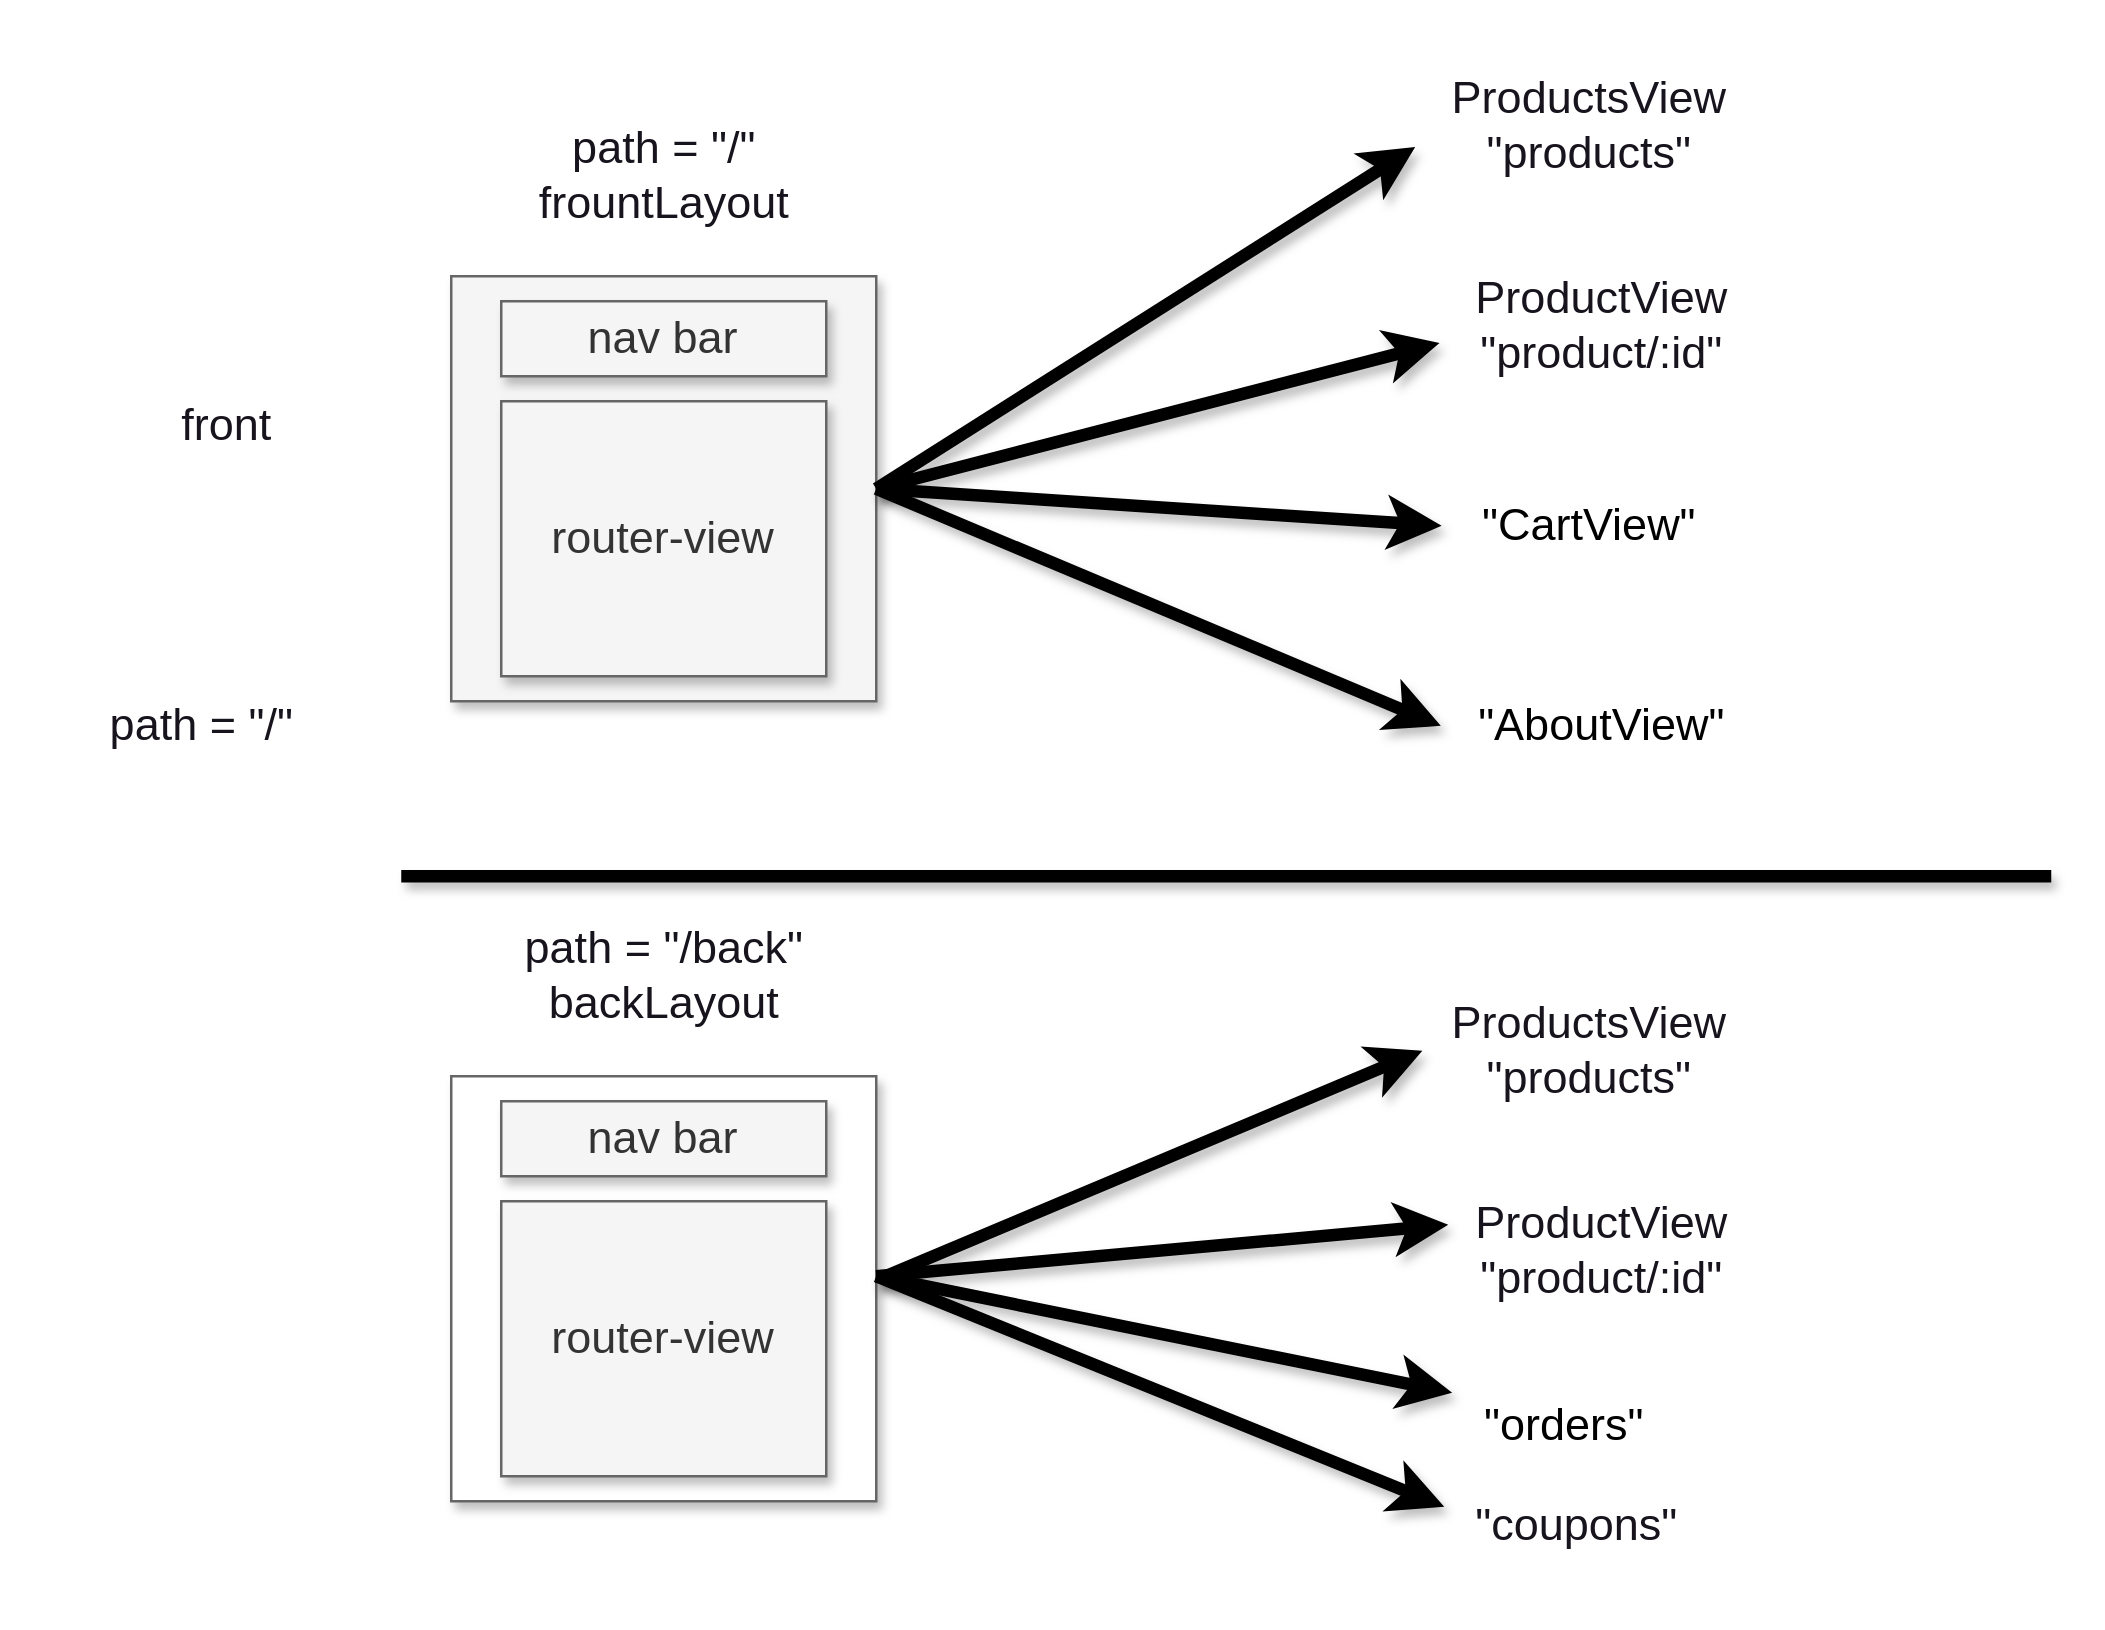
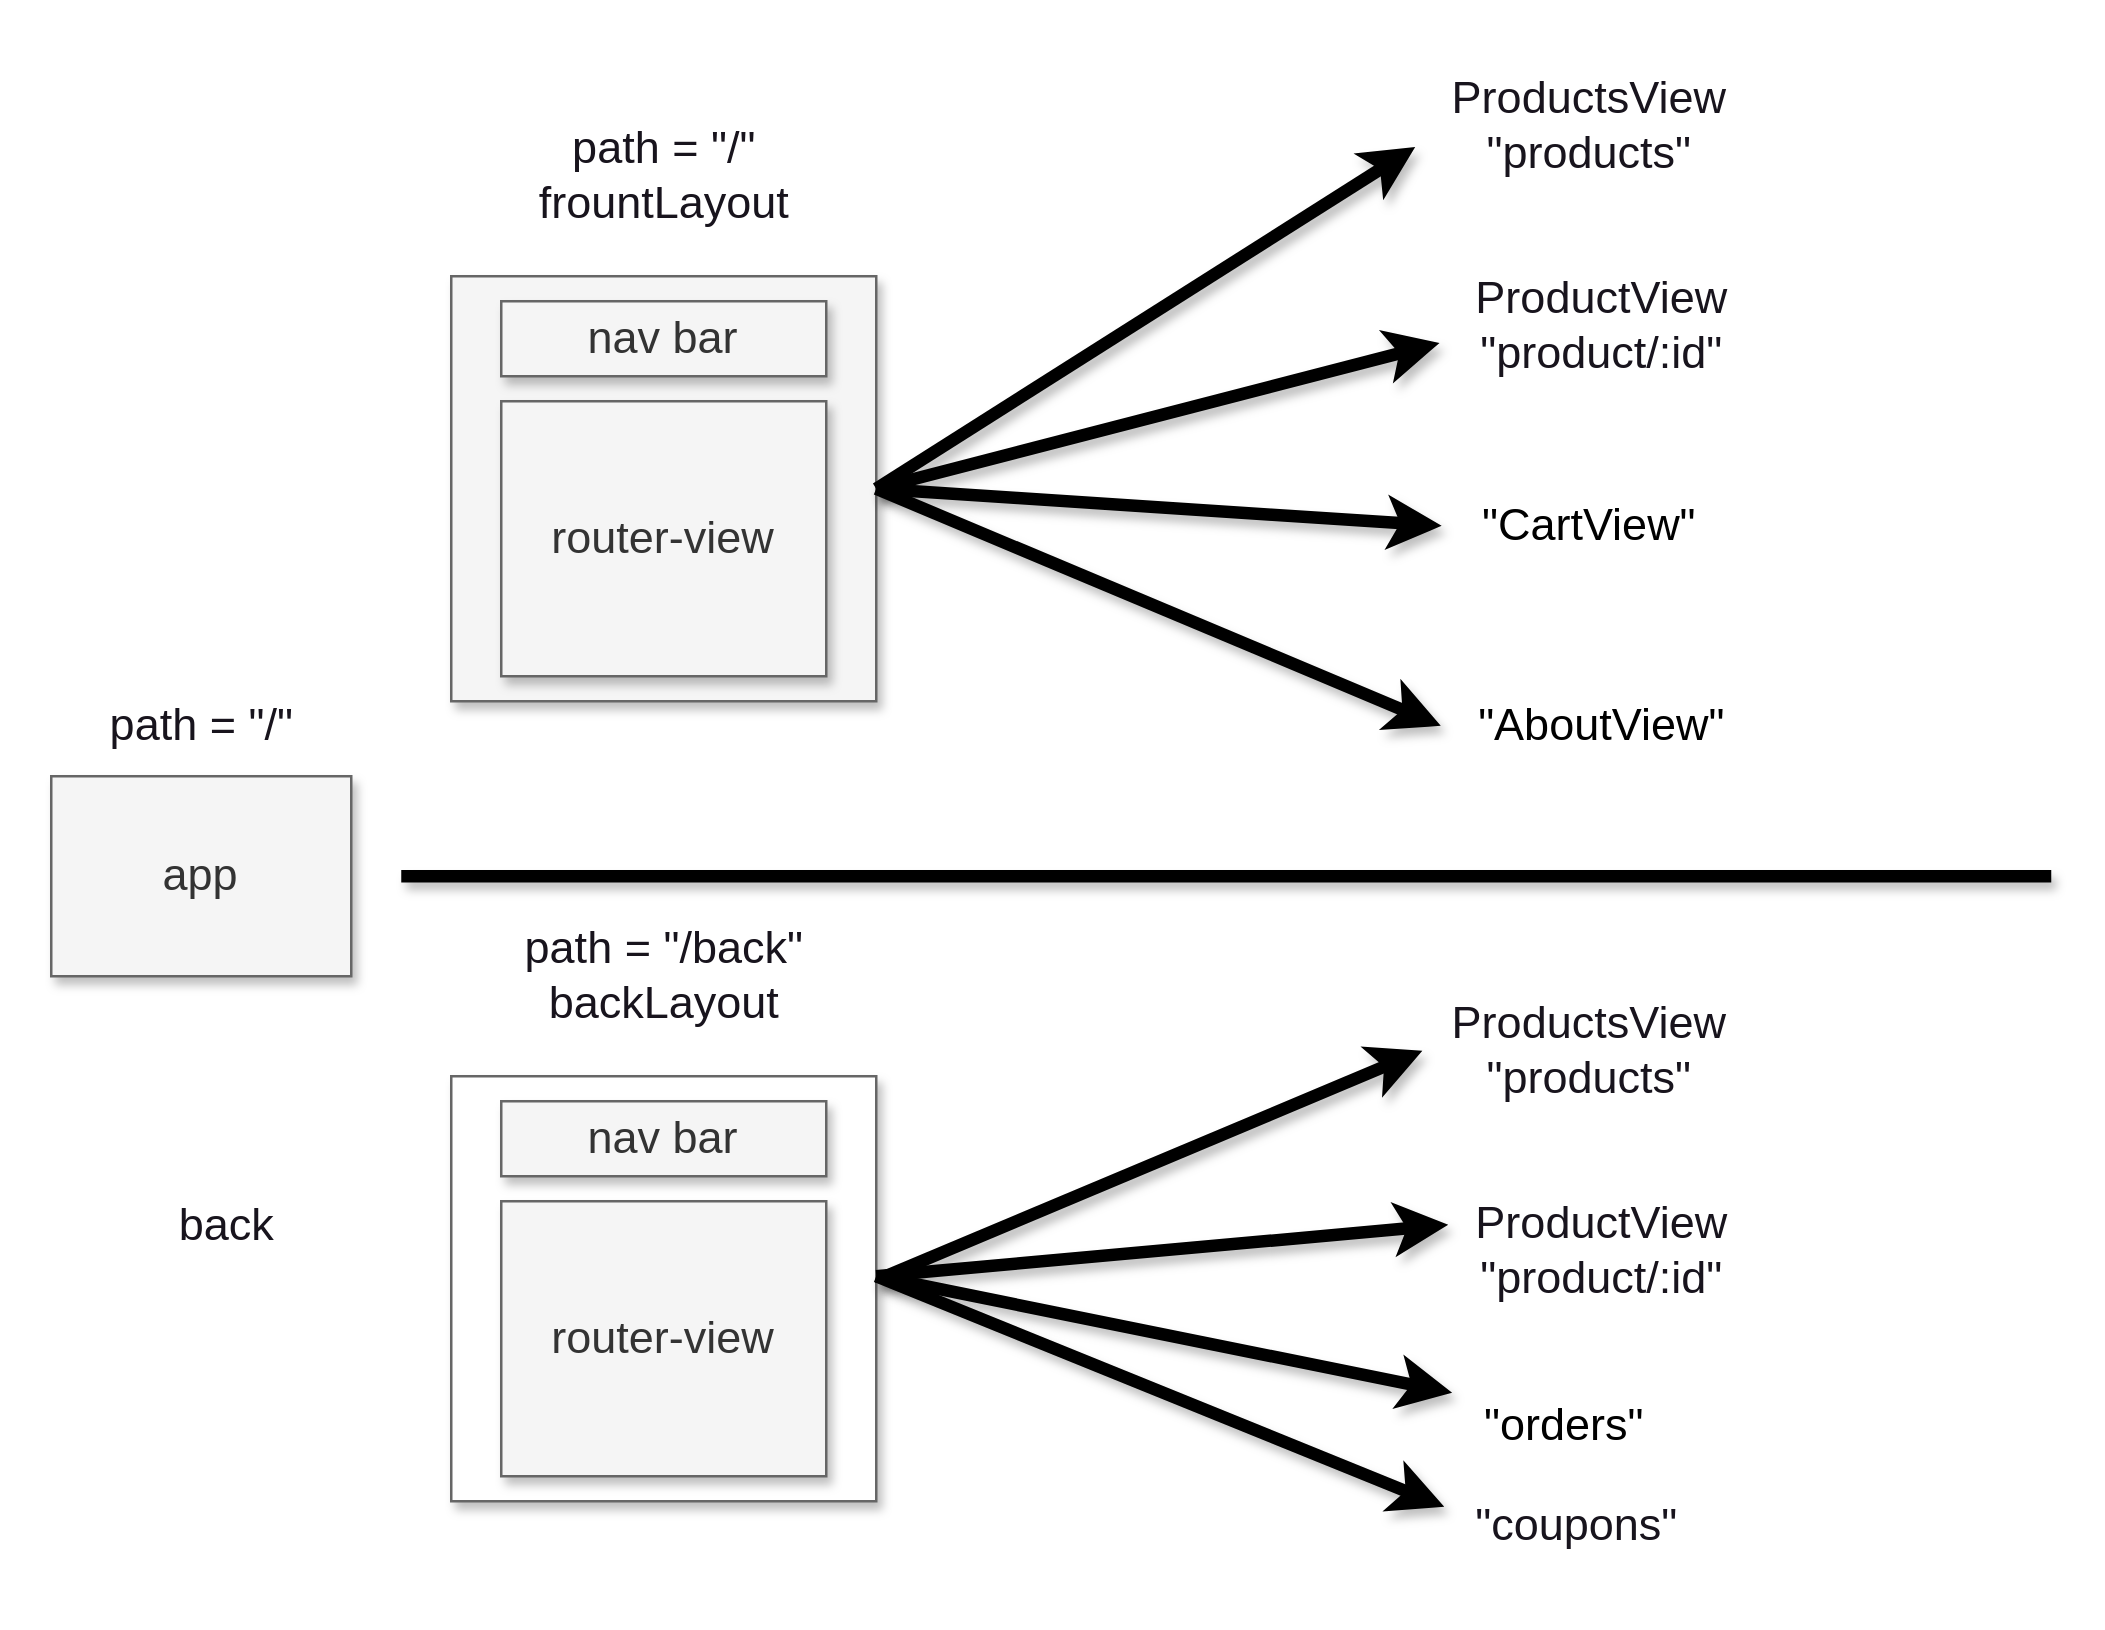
node "front": removed
node "app": added
node "back": added
